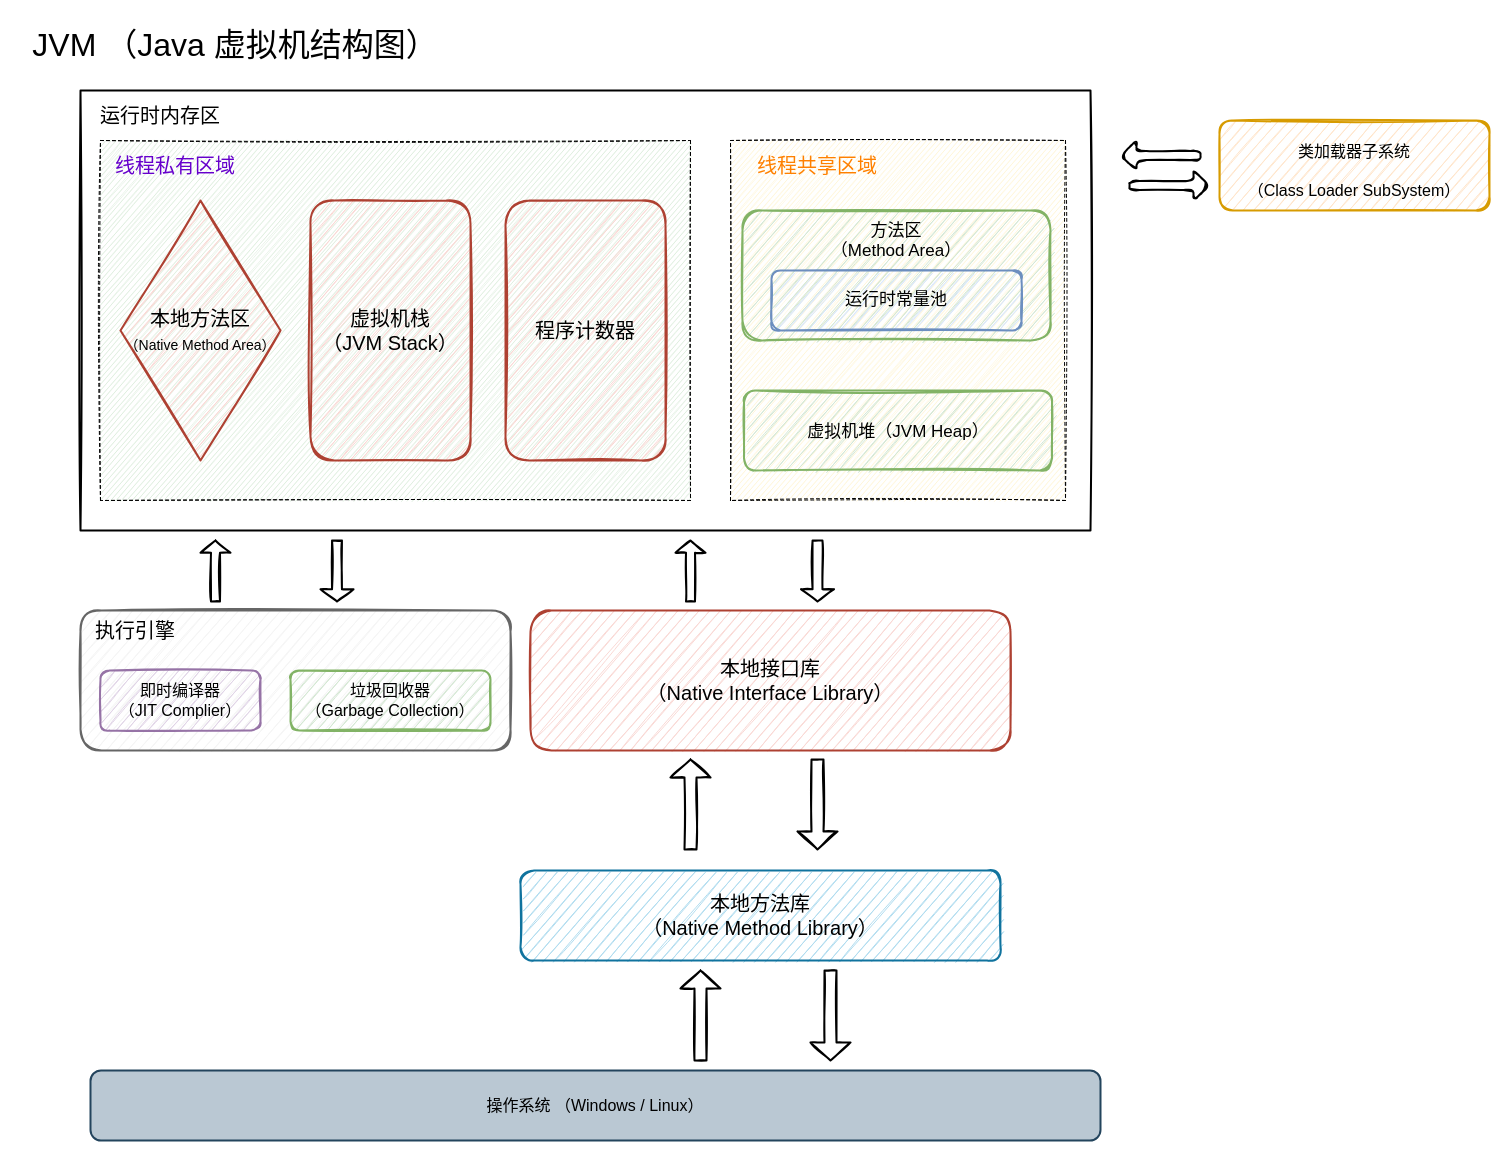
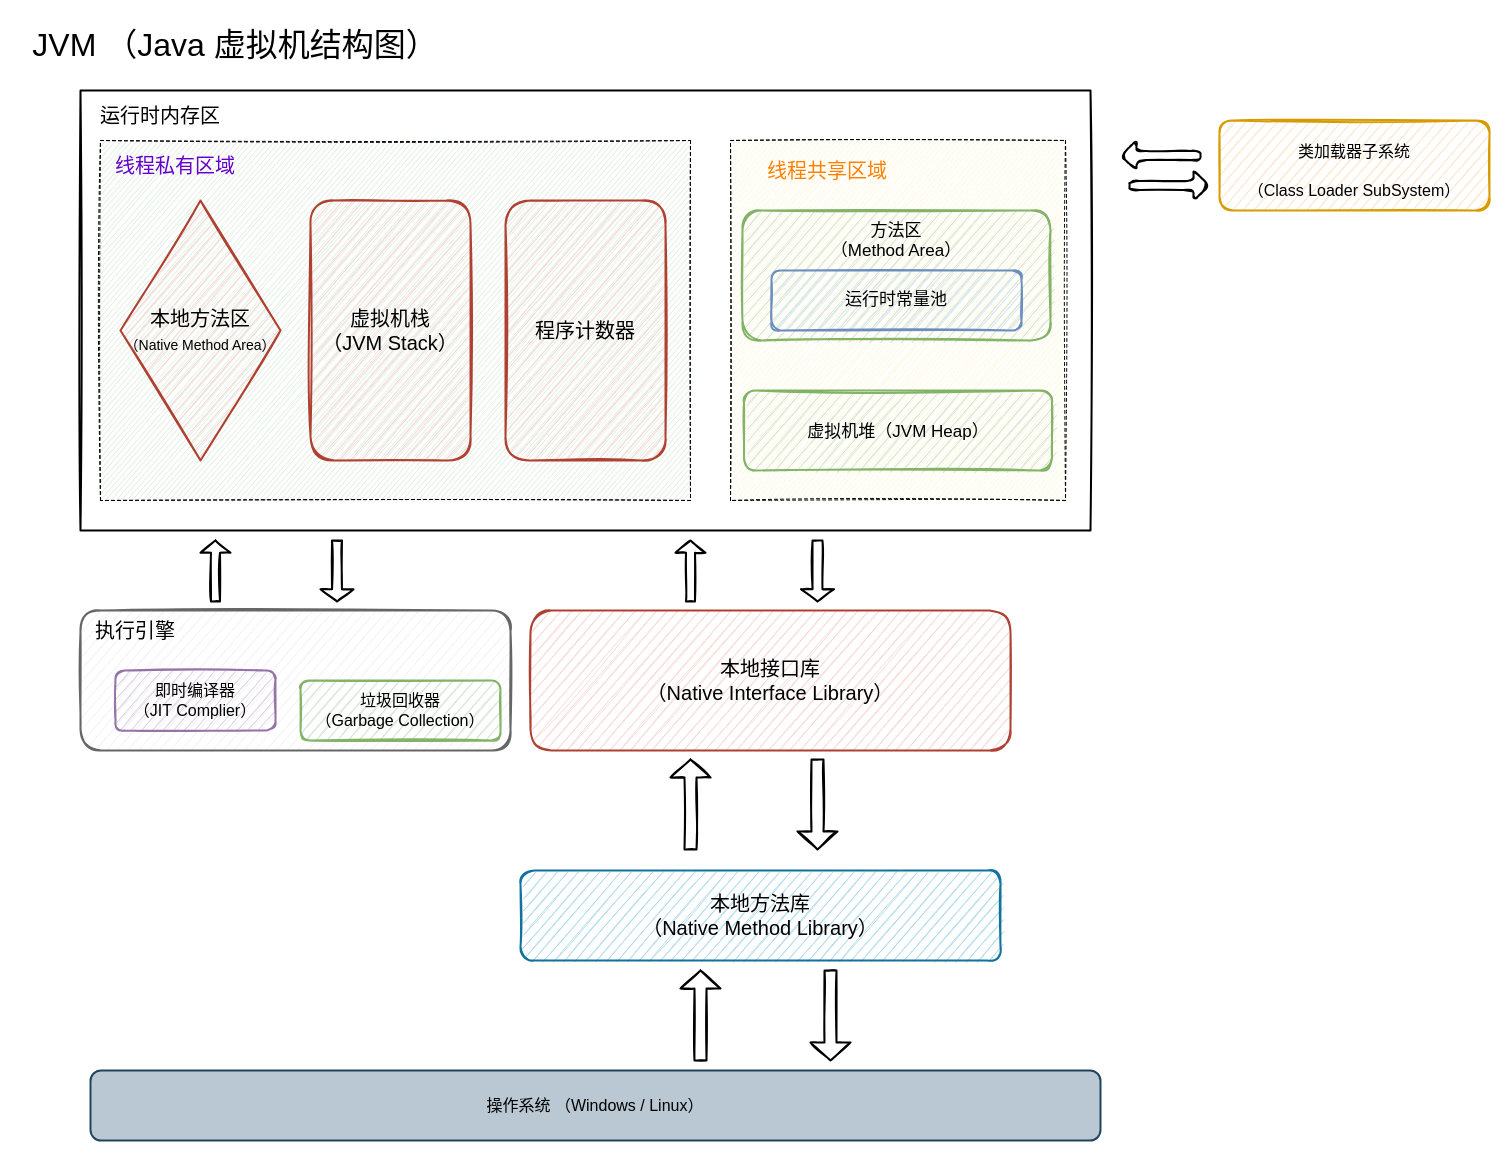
node "线程共享区域": moved (818, 166) -> (828, 171)
node "即时编译器 （JIT Complier）": moved (181, 701) -> (196, 701)
node "垃圾回收器 （Garbage Collection）": moved (391, 701) -> (401, 711)
